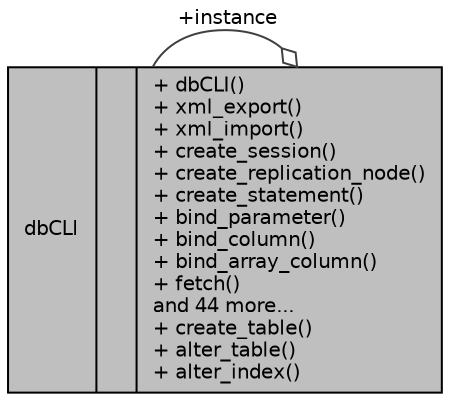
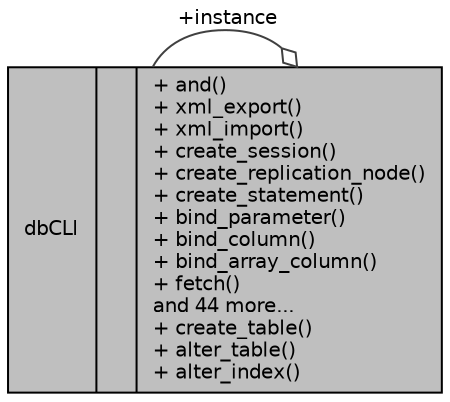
node "dbCLI": text "+ dbCLI()" -> "+ and()"
